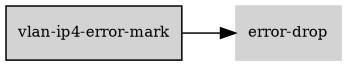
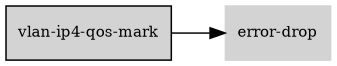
node "vlan-ip4-error-mark": label "vlan-ip4-error-mark" -> "vlan-ip4-qos-mark"
